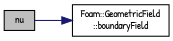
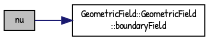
node "Foam::GeometricField ::boundaryField": label "Foam::GeometricField ::boundaryField" -> "GeometricField::GeometricField ::boundaryField"
